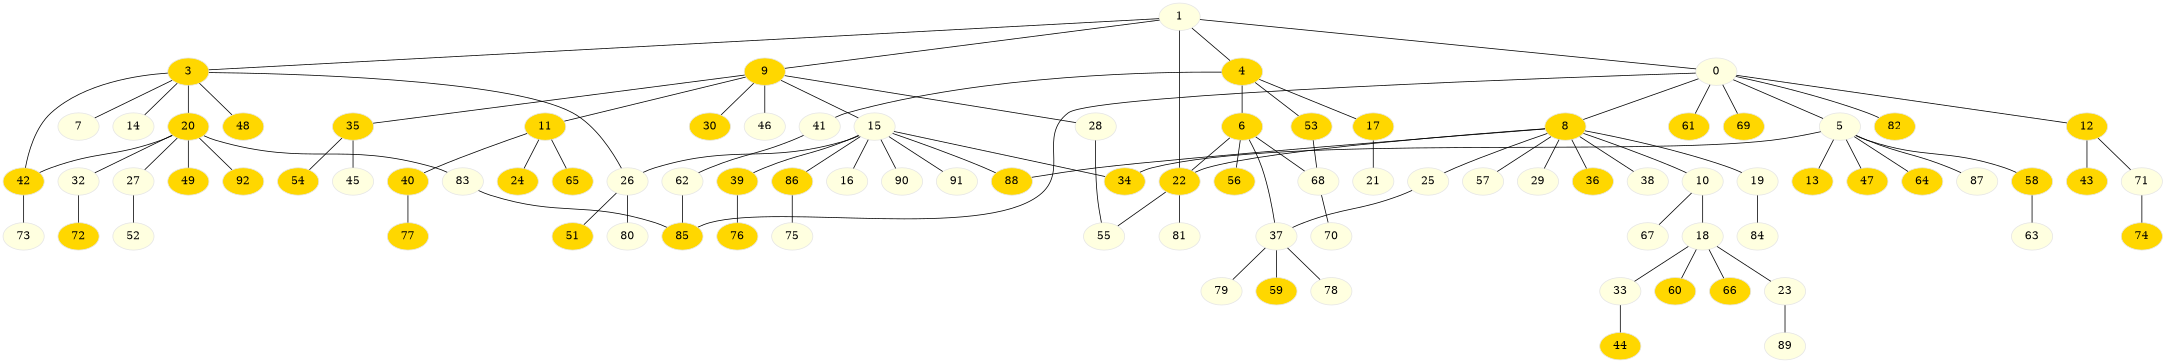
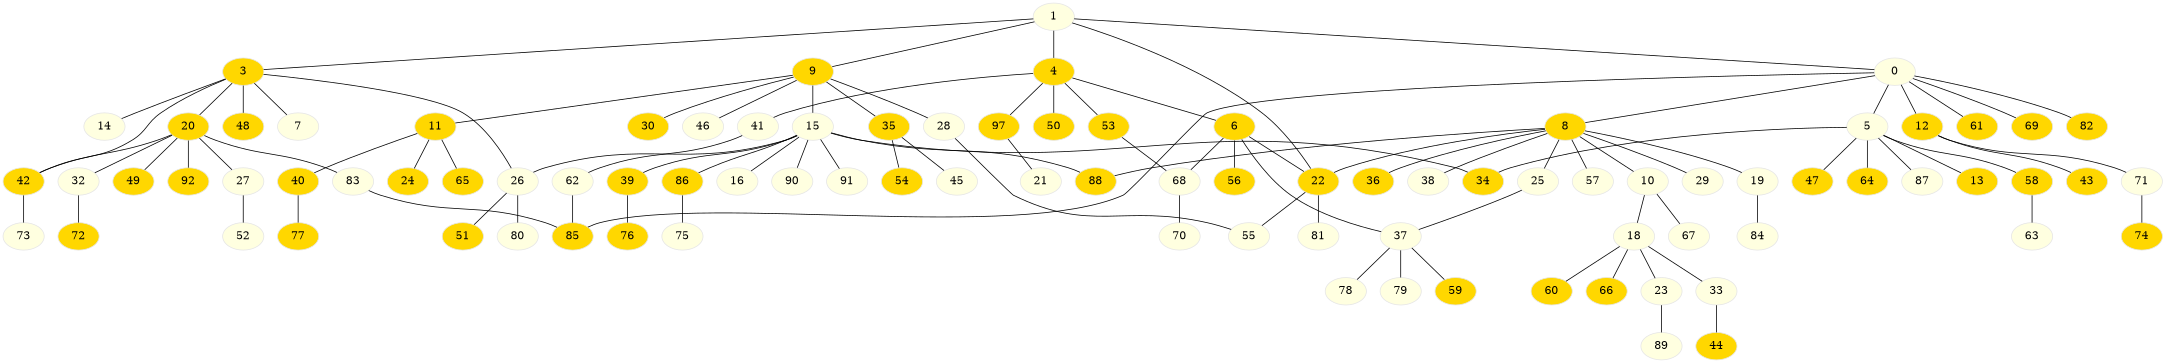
node "50": added
node "17": label "17" -> "97"
